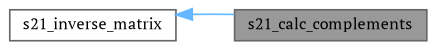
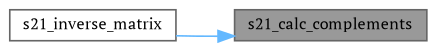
edge "s21_calc_complements" -> "s21_inverse_matrix": reversed
